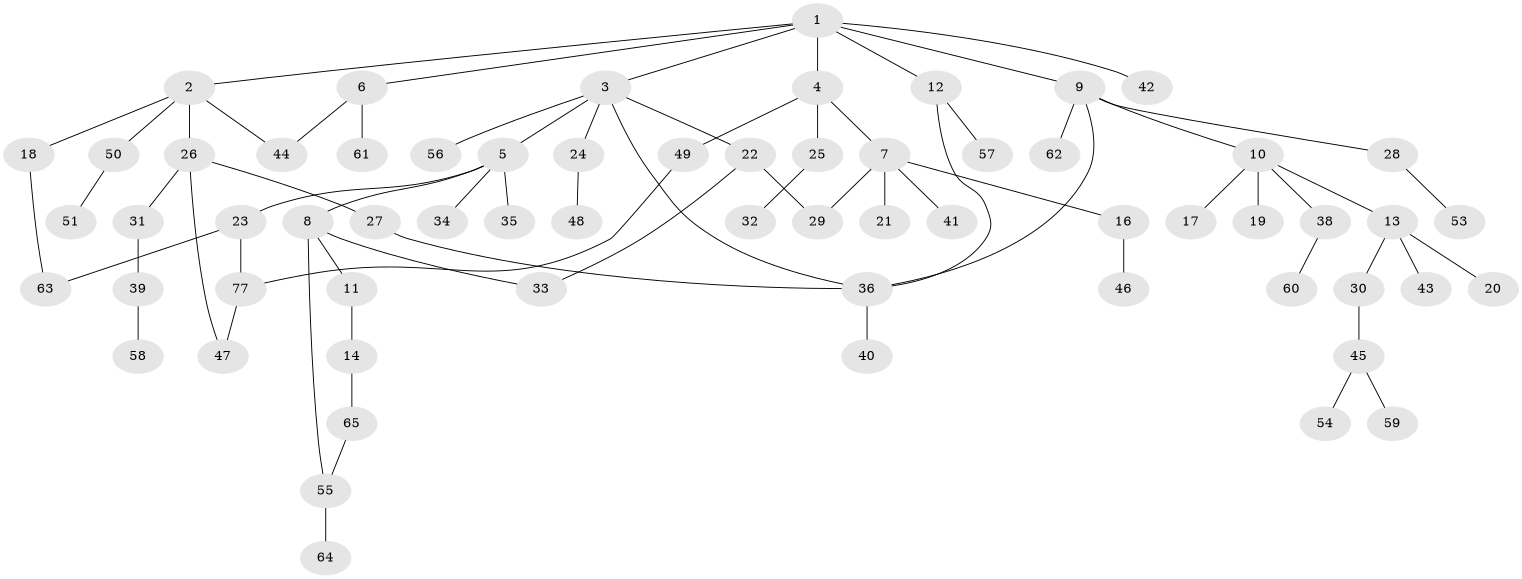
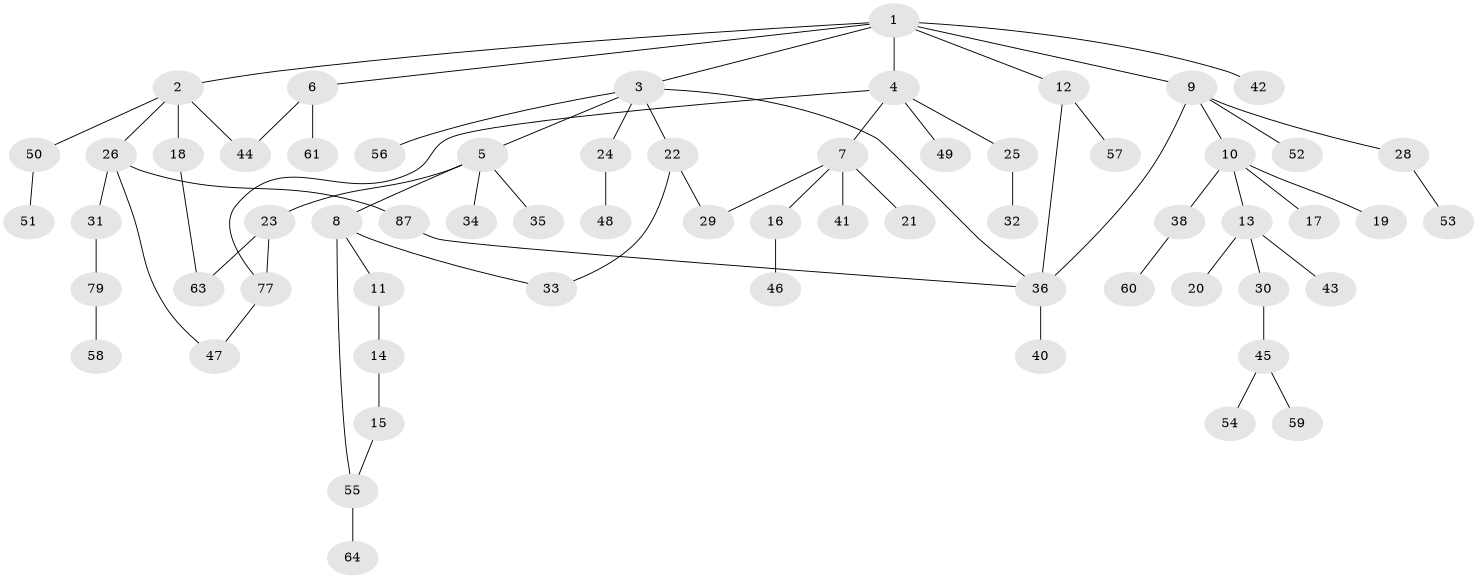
node "62": label "62" -> "52"
node "27": label "27" -> "87"
edge "49" -- "77": now "4" -- "77"
node "39": label "39" -> "79"
node "65": label "65" -> "15"
